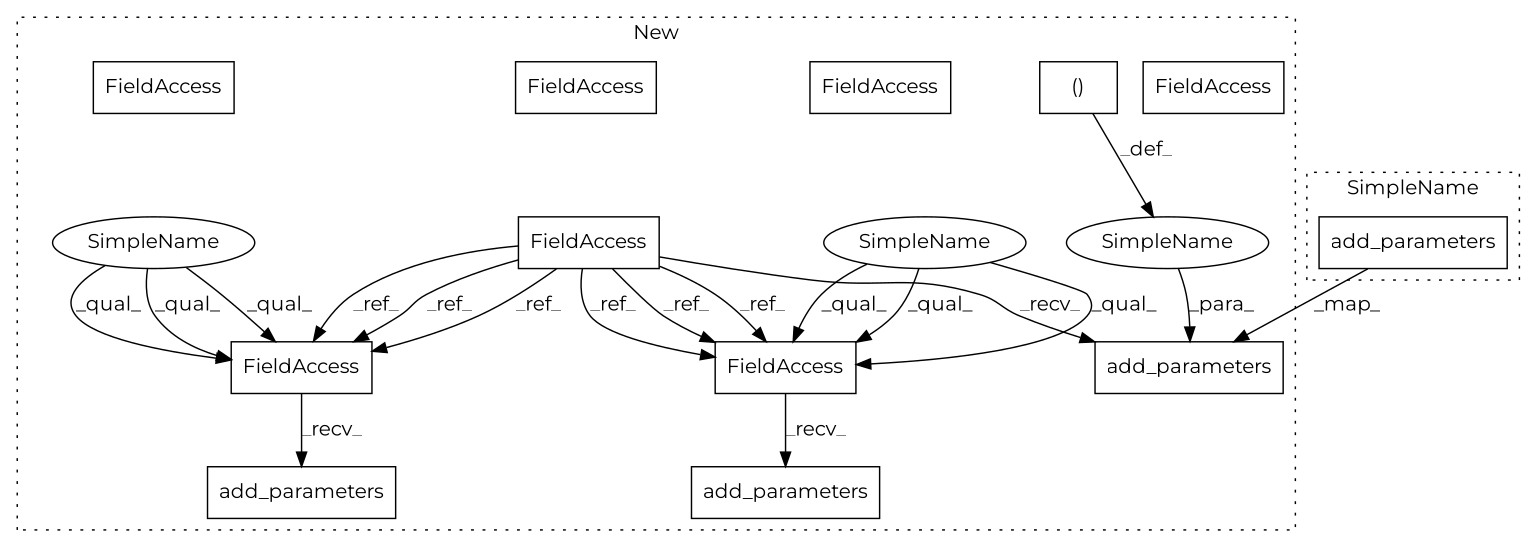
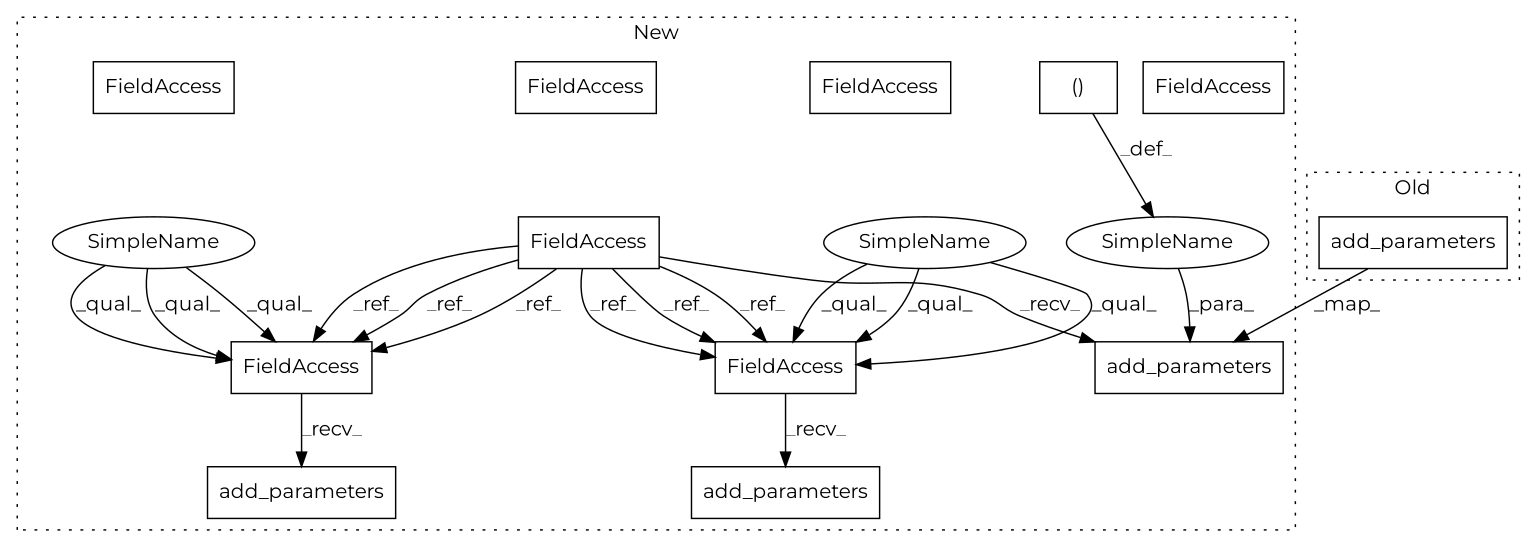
cluster "SimpleName": label "SimpleName" -> "Old"
